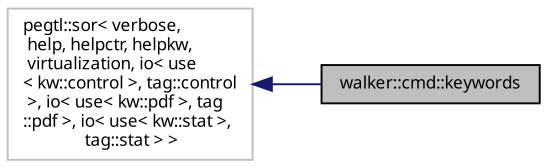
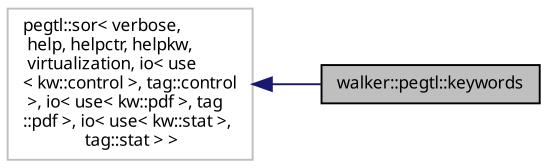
node "walker::cmd::keywords": label "walker::cmd::keywords" -> "walker::pegtl::keywords"
